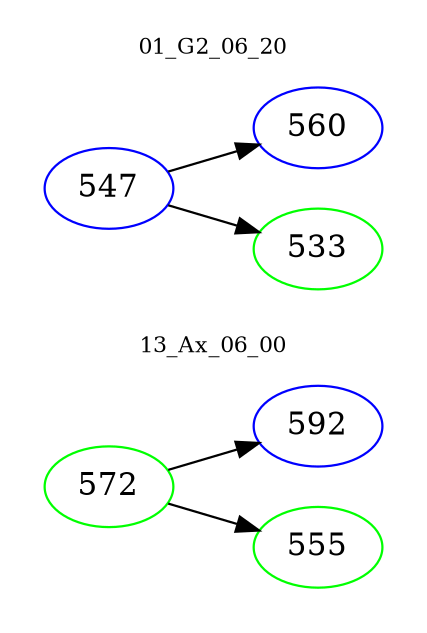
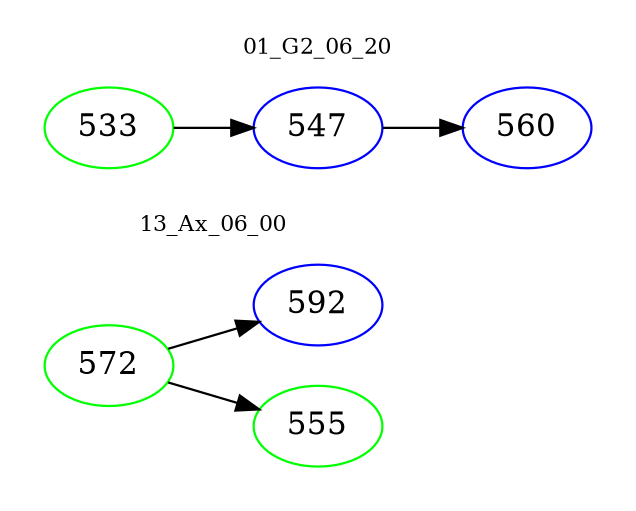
edge "547" -> "533": reversed
